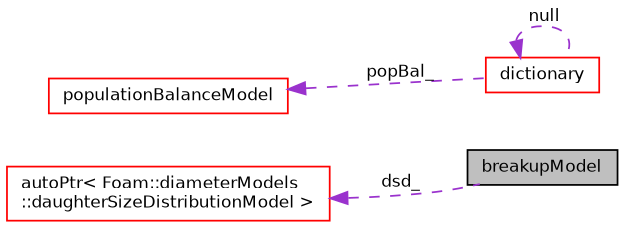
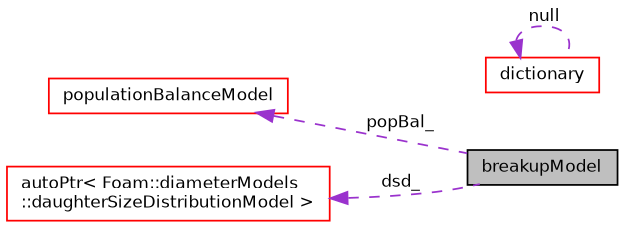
edge "dictionary" -> "populationBalanceModel": now "breakupModel" -> "populationBalanceModel"
